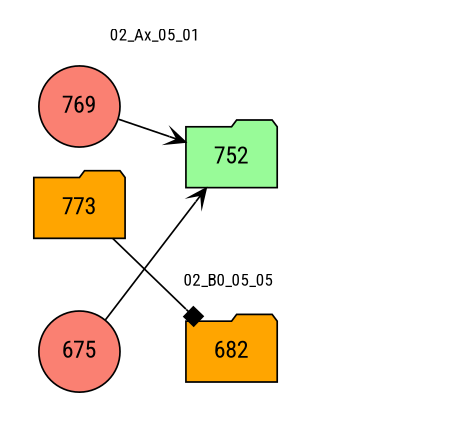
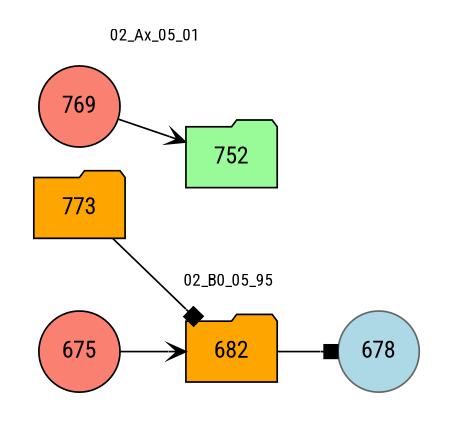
edge "675" -> "752": now "675" -> "682"
cluster "02_B0_05_05": label "02_B0_05_05" -> "02_B0_05_95"
node "678": added
